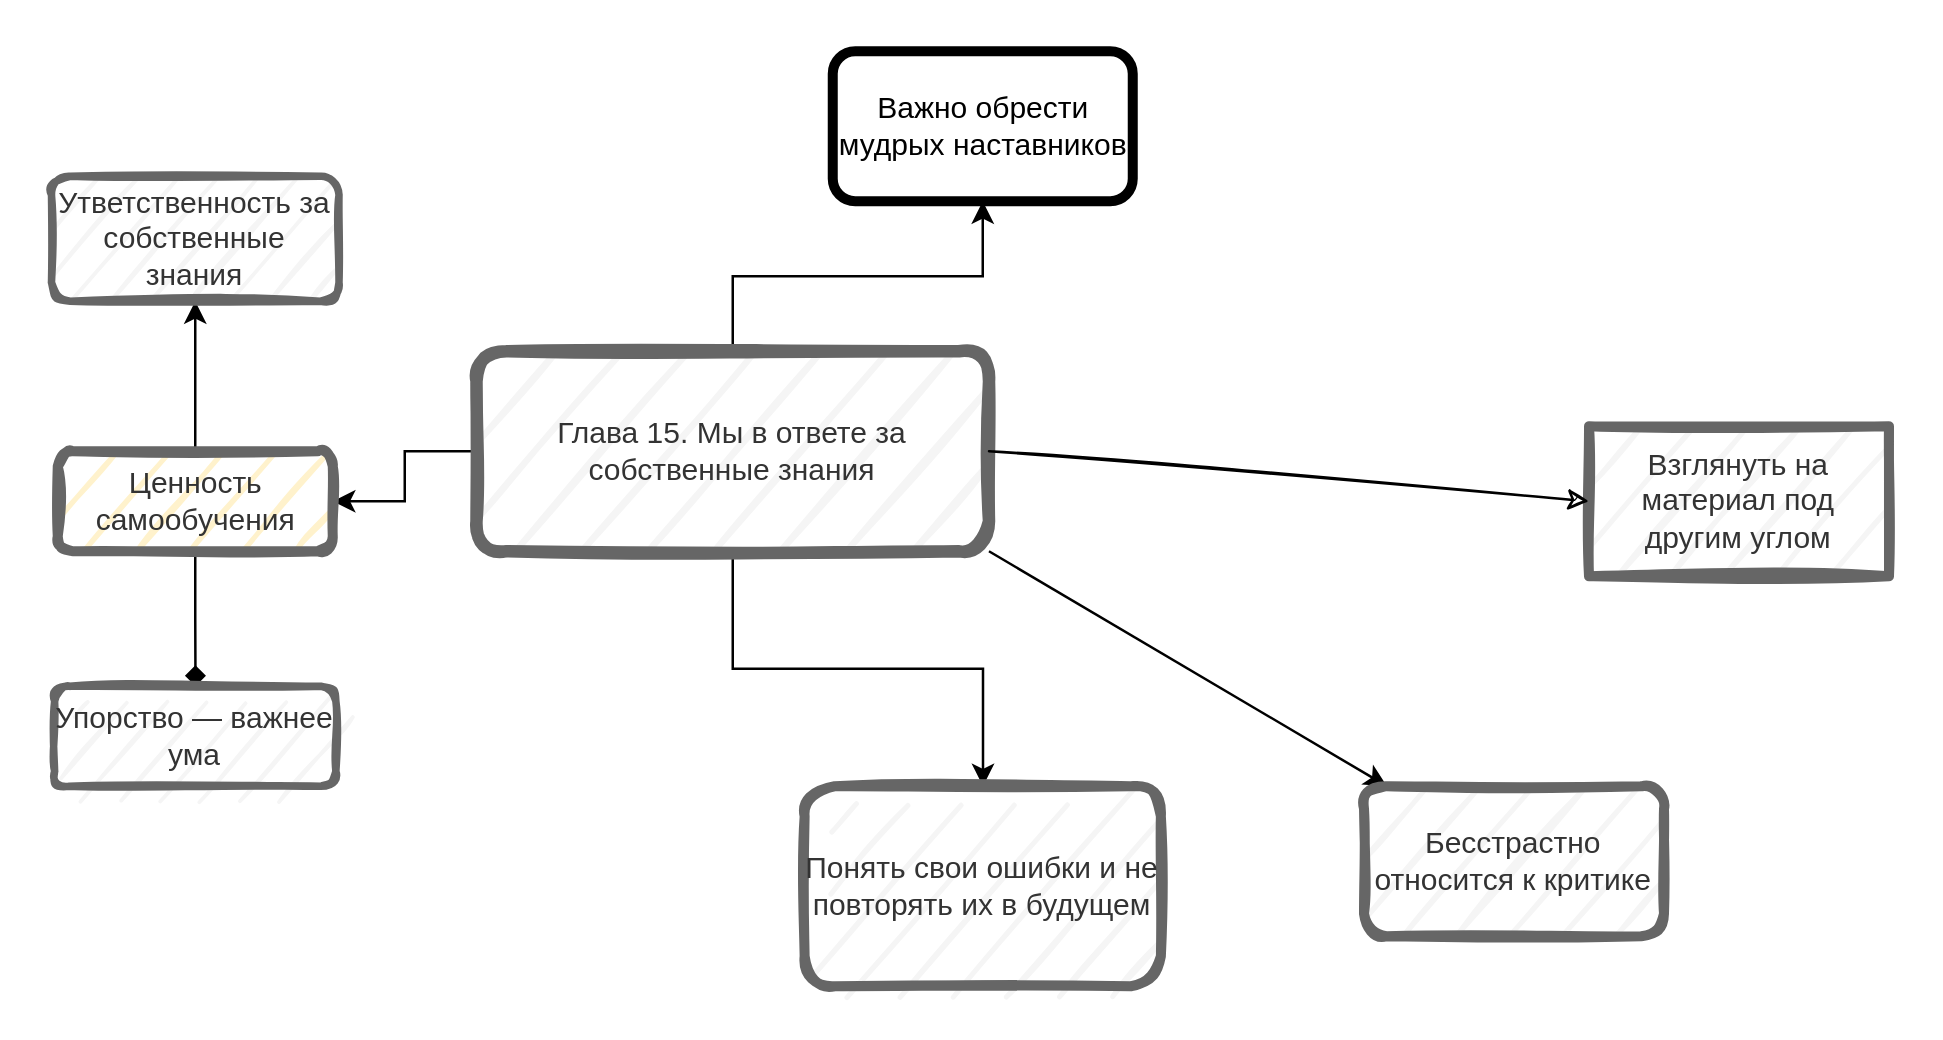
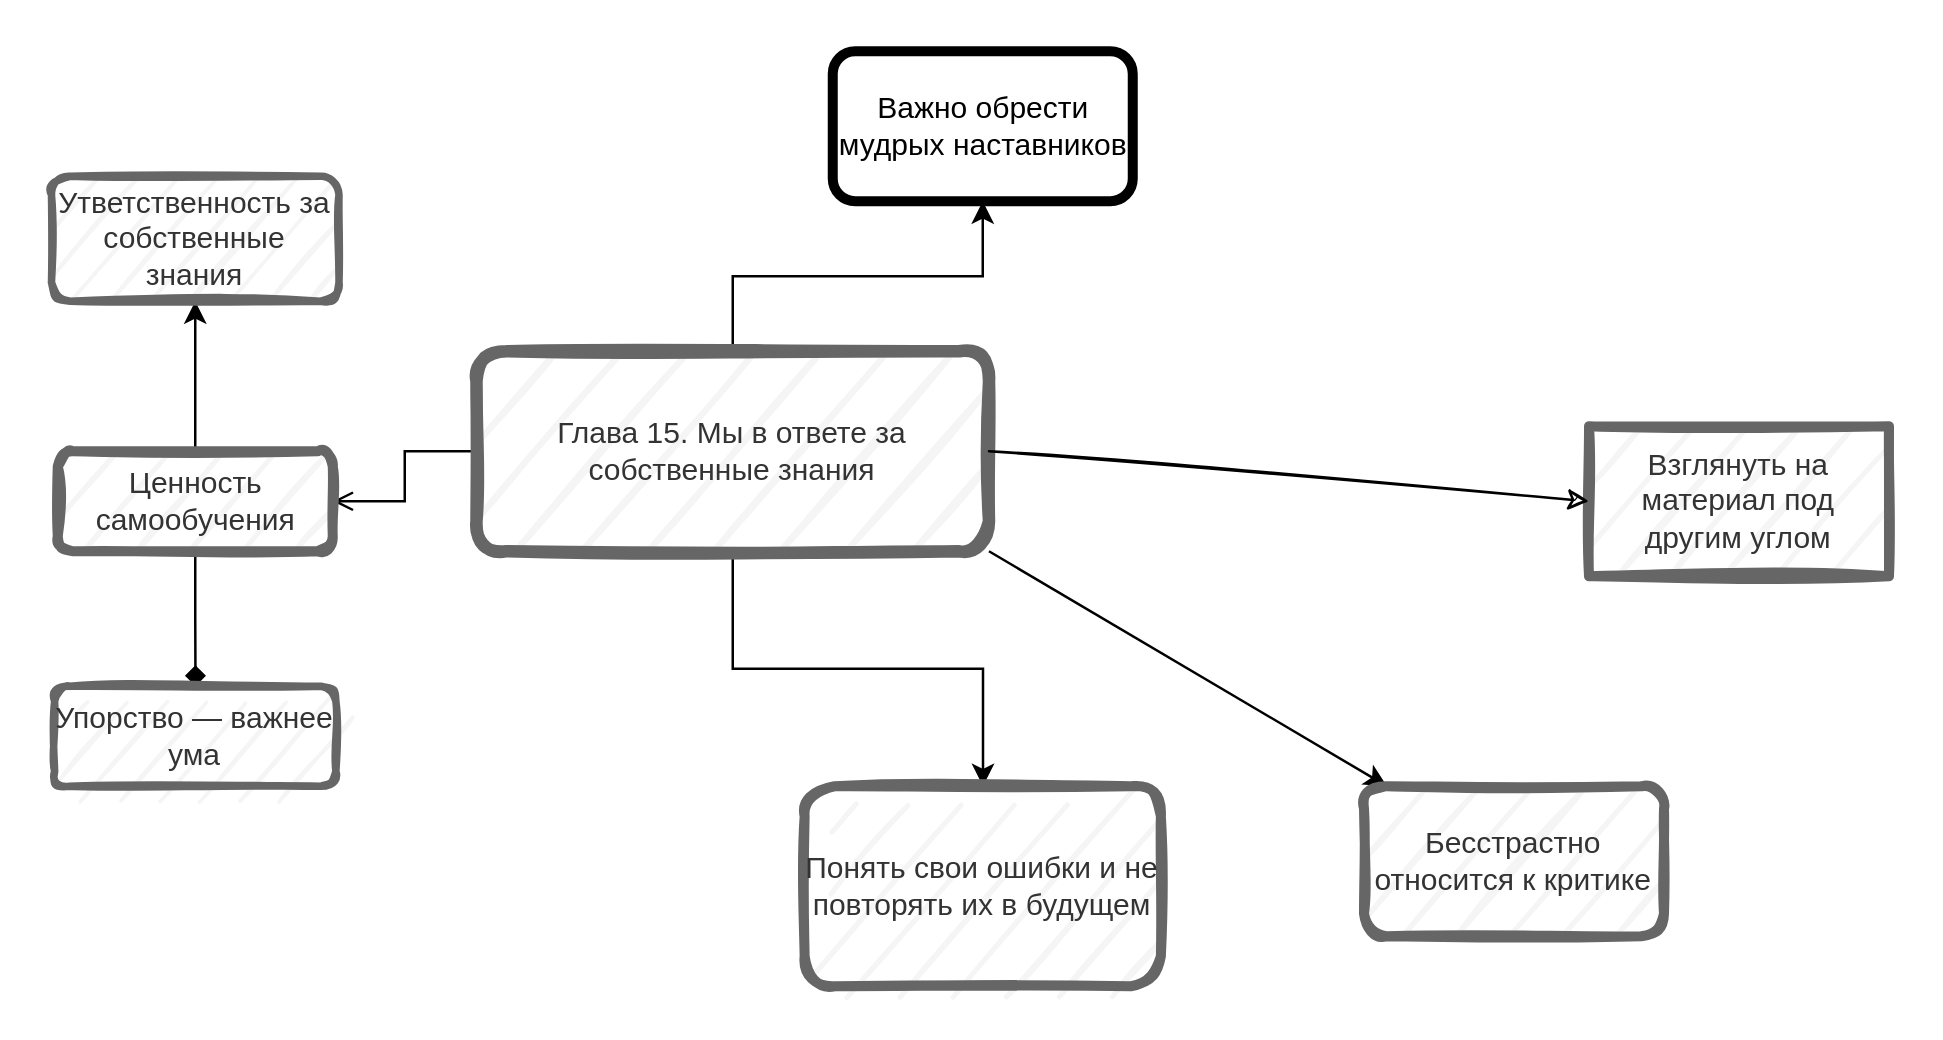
node "Ценность самообучения": fillcolor #fff2cc -> #f5f5f5
edge "Глава 15. Мы в ответе за собственные знания" -> "Ценность самообучения": arrowhead classic -> open
